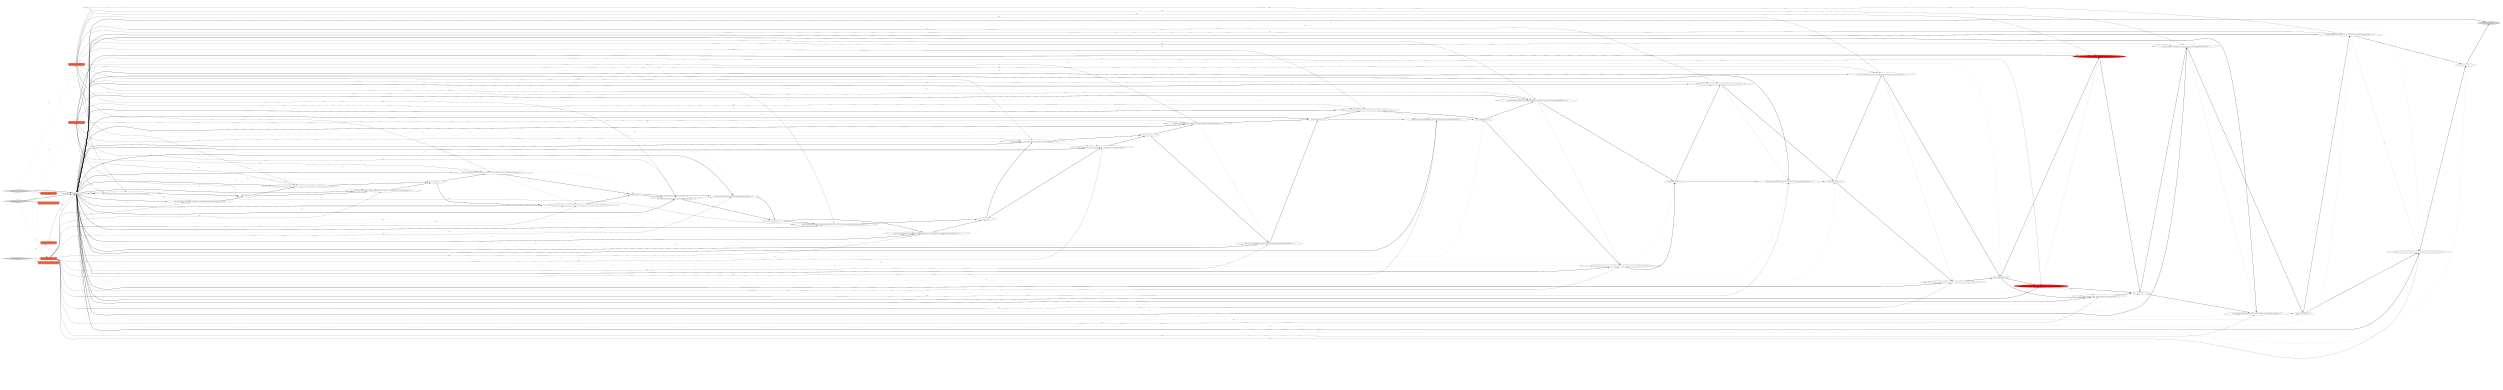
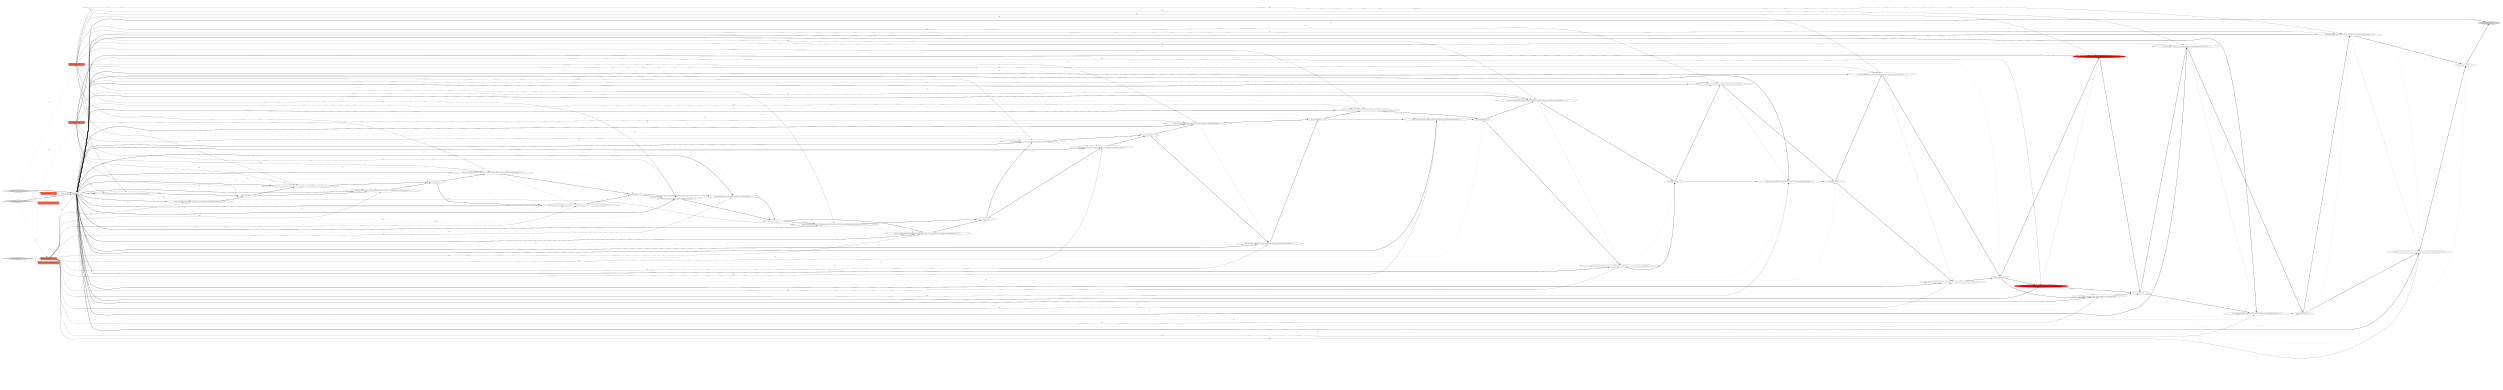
edge "name@@@3@@@['1', '1', '1']" -> "return true@@@17@@@['1', '1', '1']": style bold -> dotted
node "String name@@@2@@@['0', '0', '1']": removed
